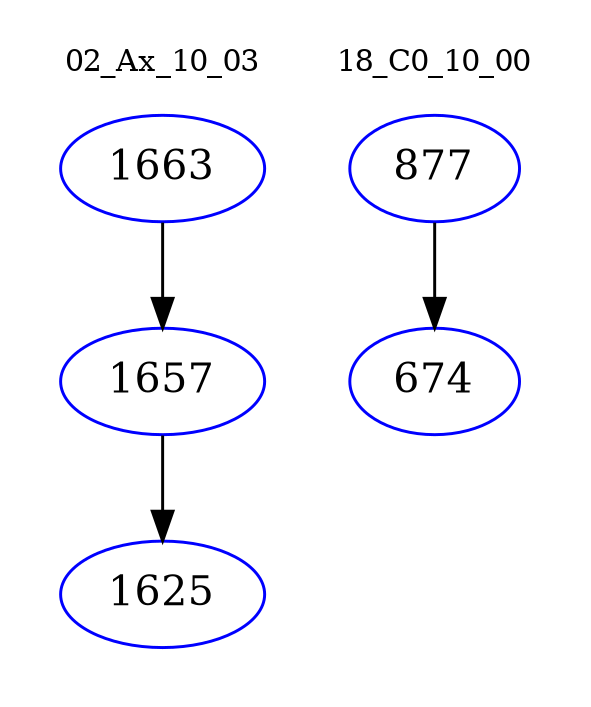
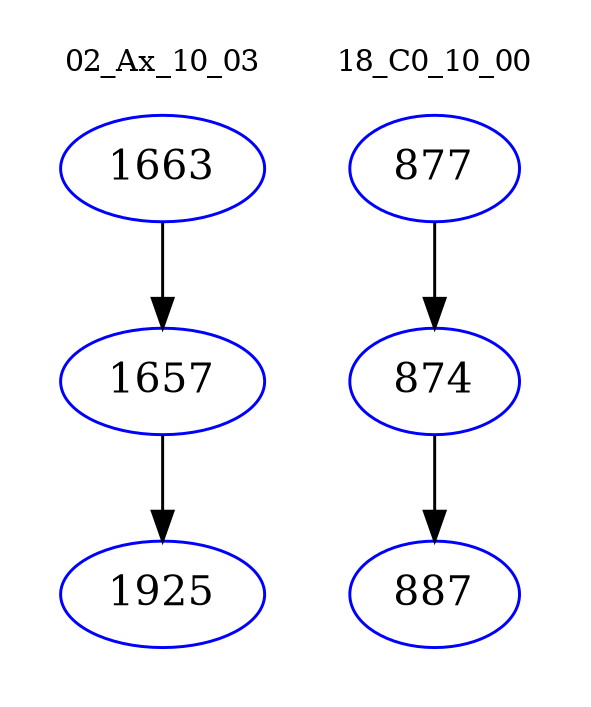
node "674": label "674" -> "874"
node "1625": label "1625" -> "1925"
node "887": added
